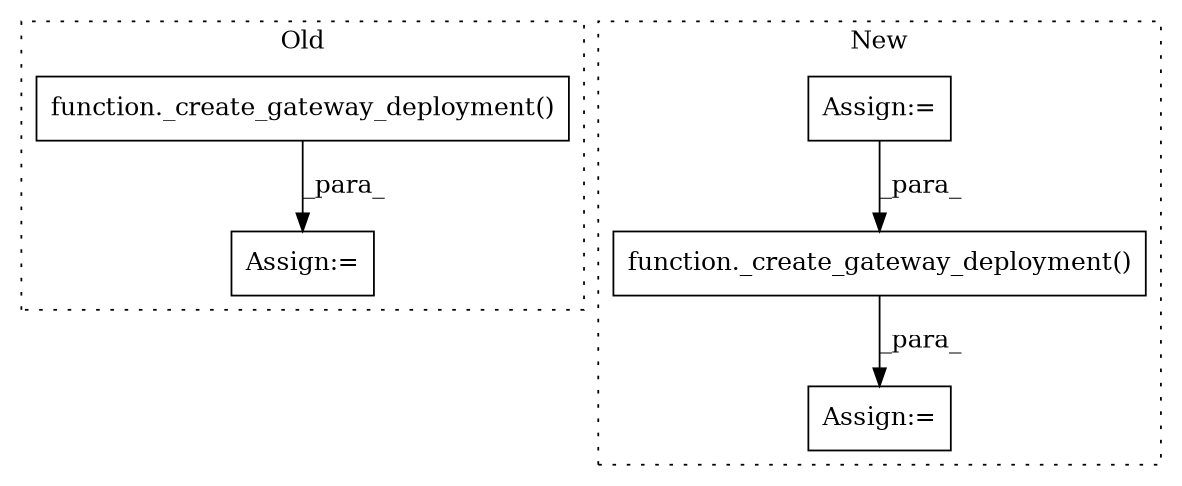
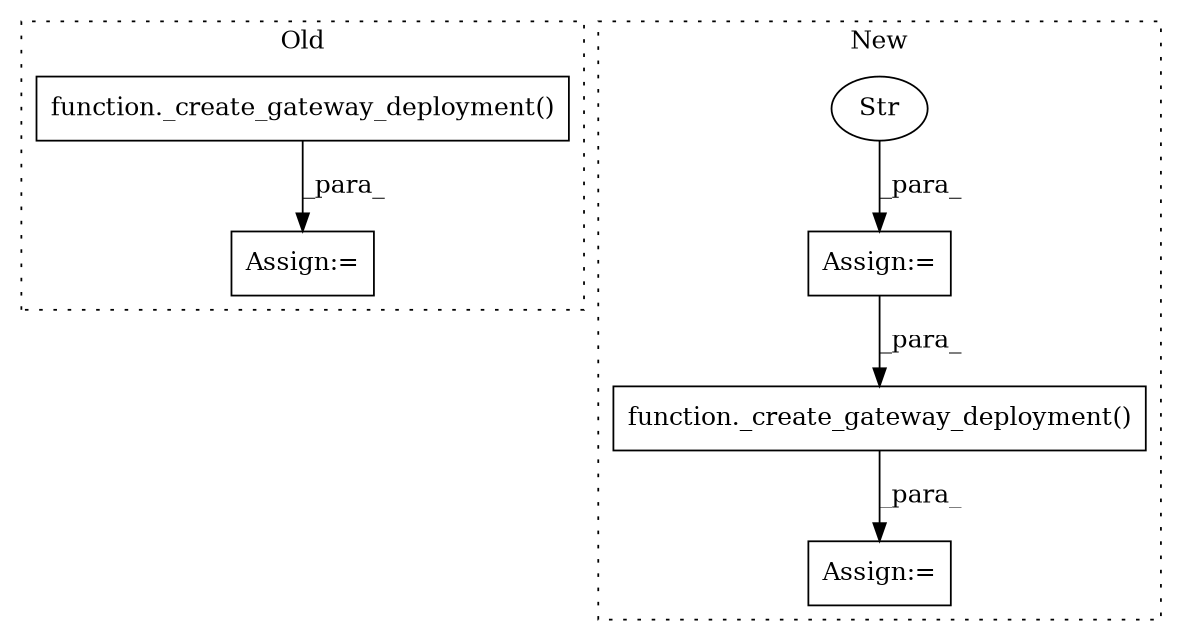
node "Str": added
